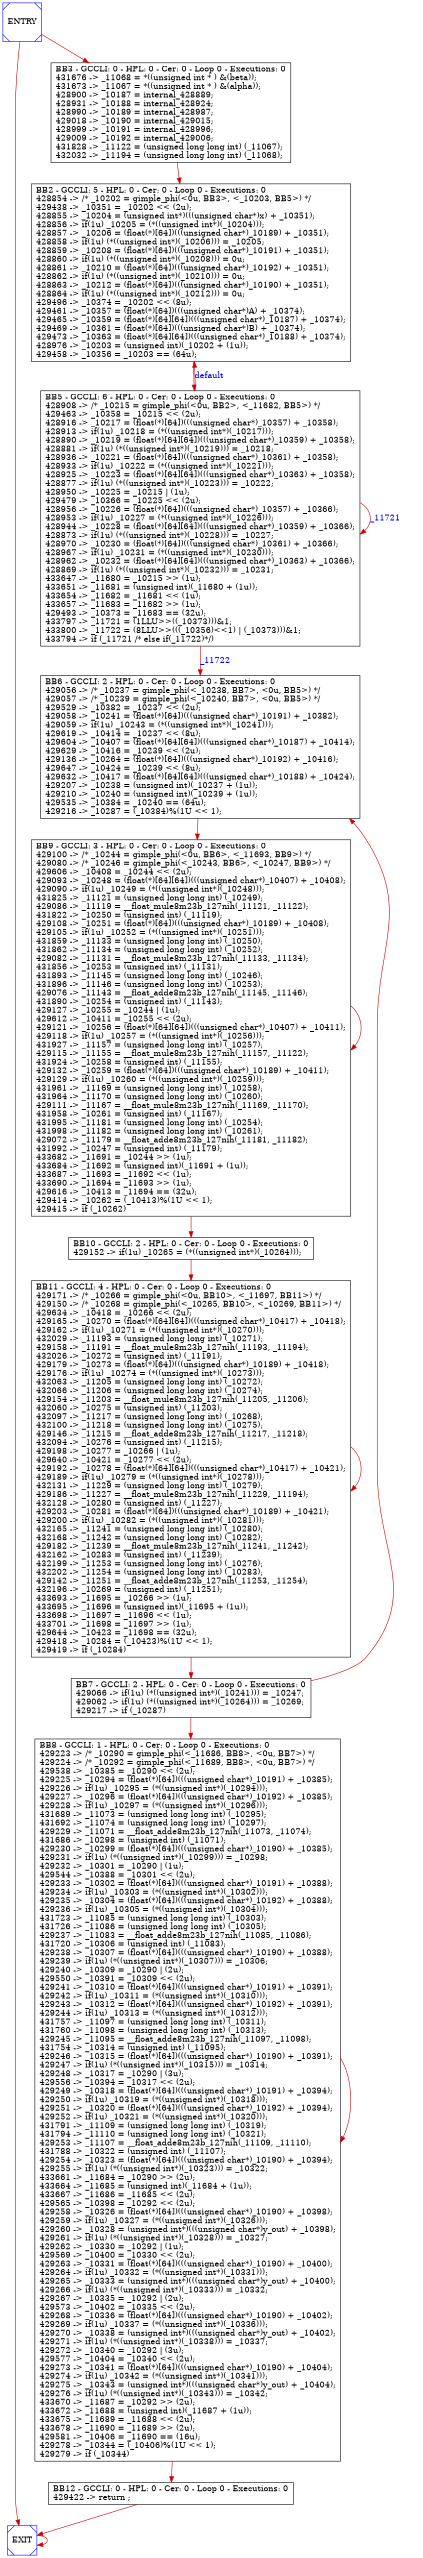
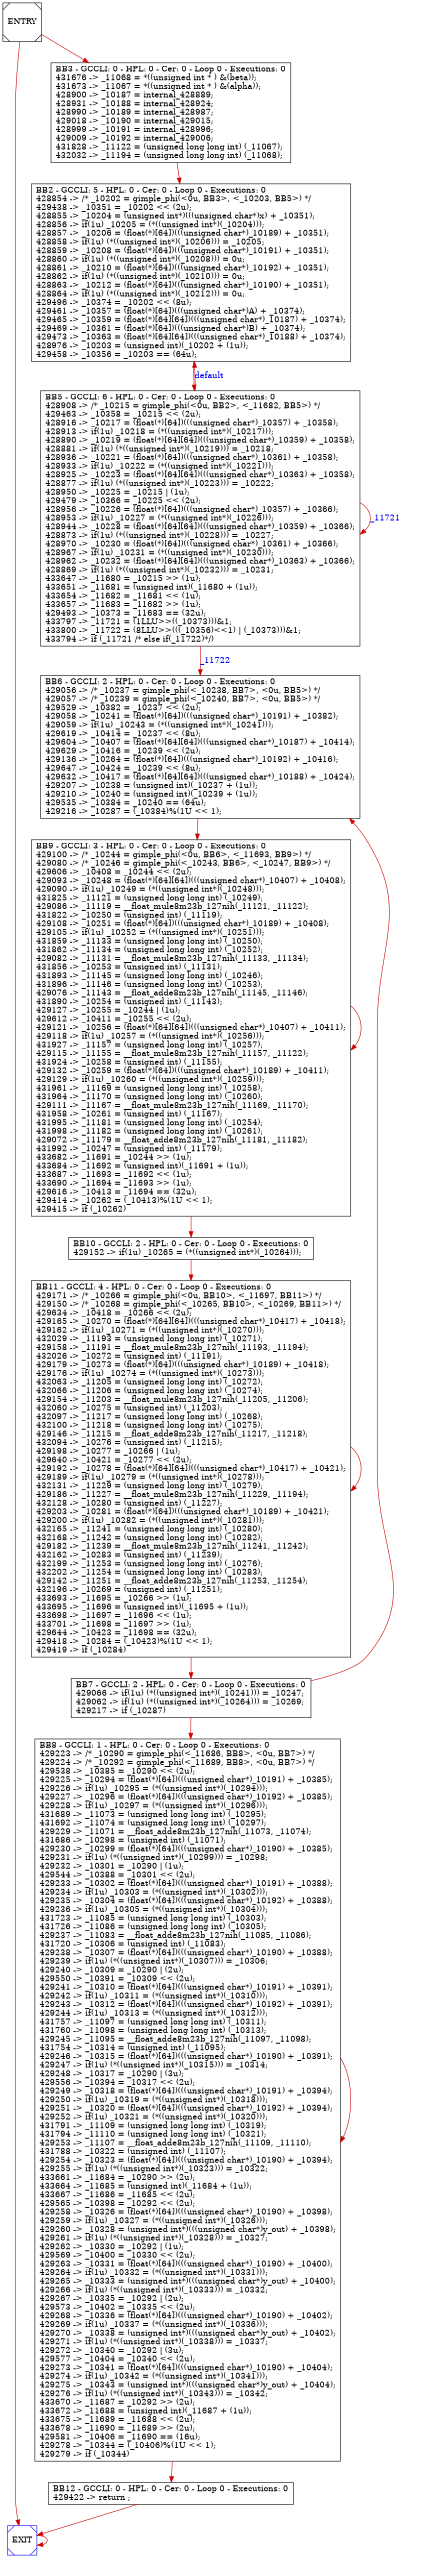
node "ENTRY": color blue -> black
